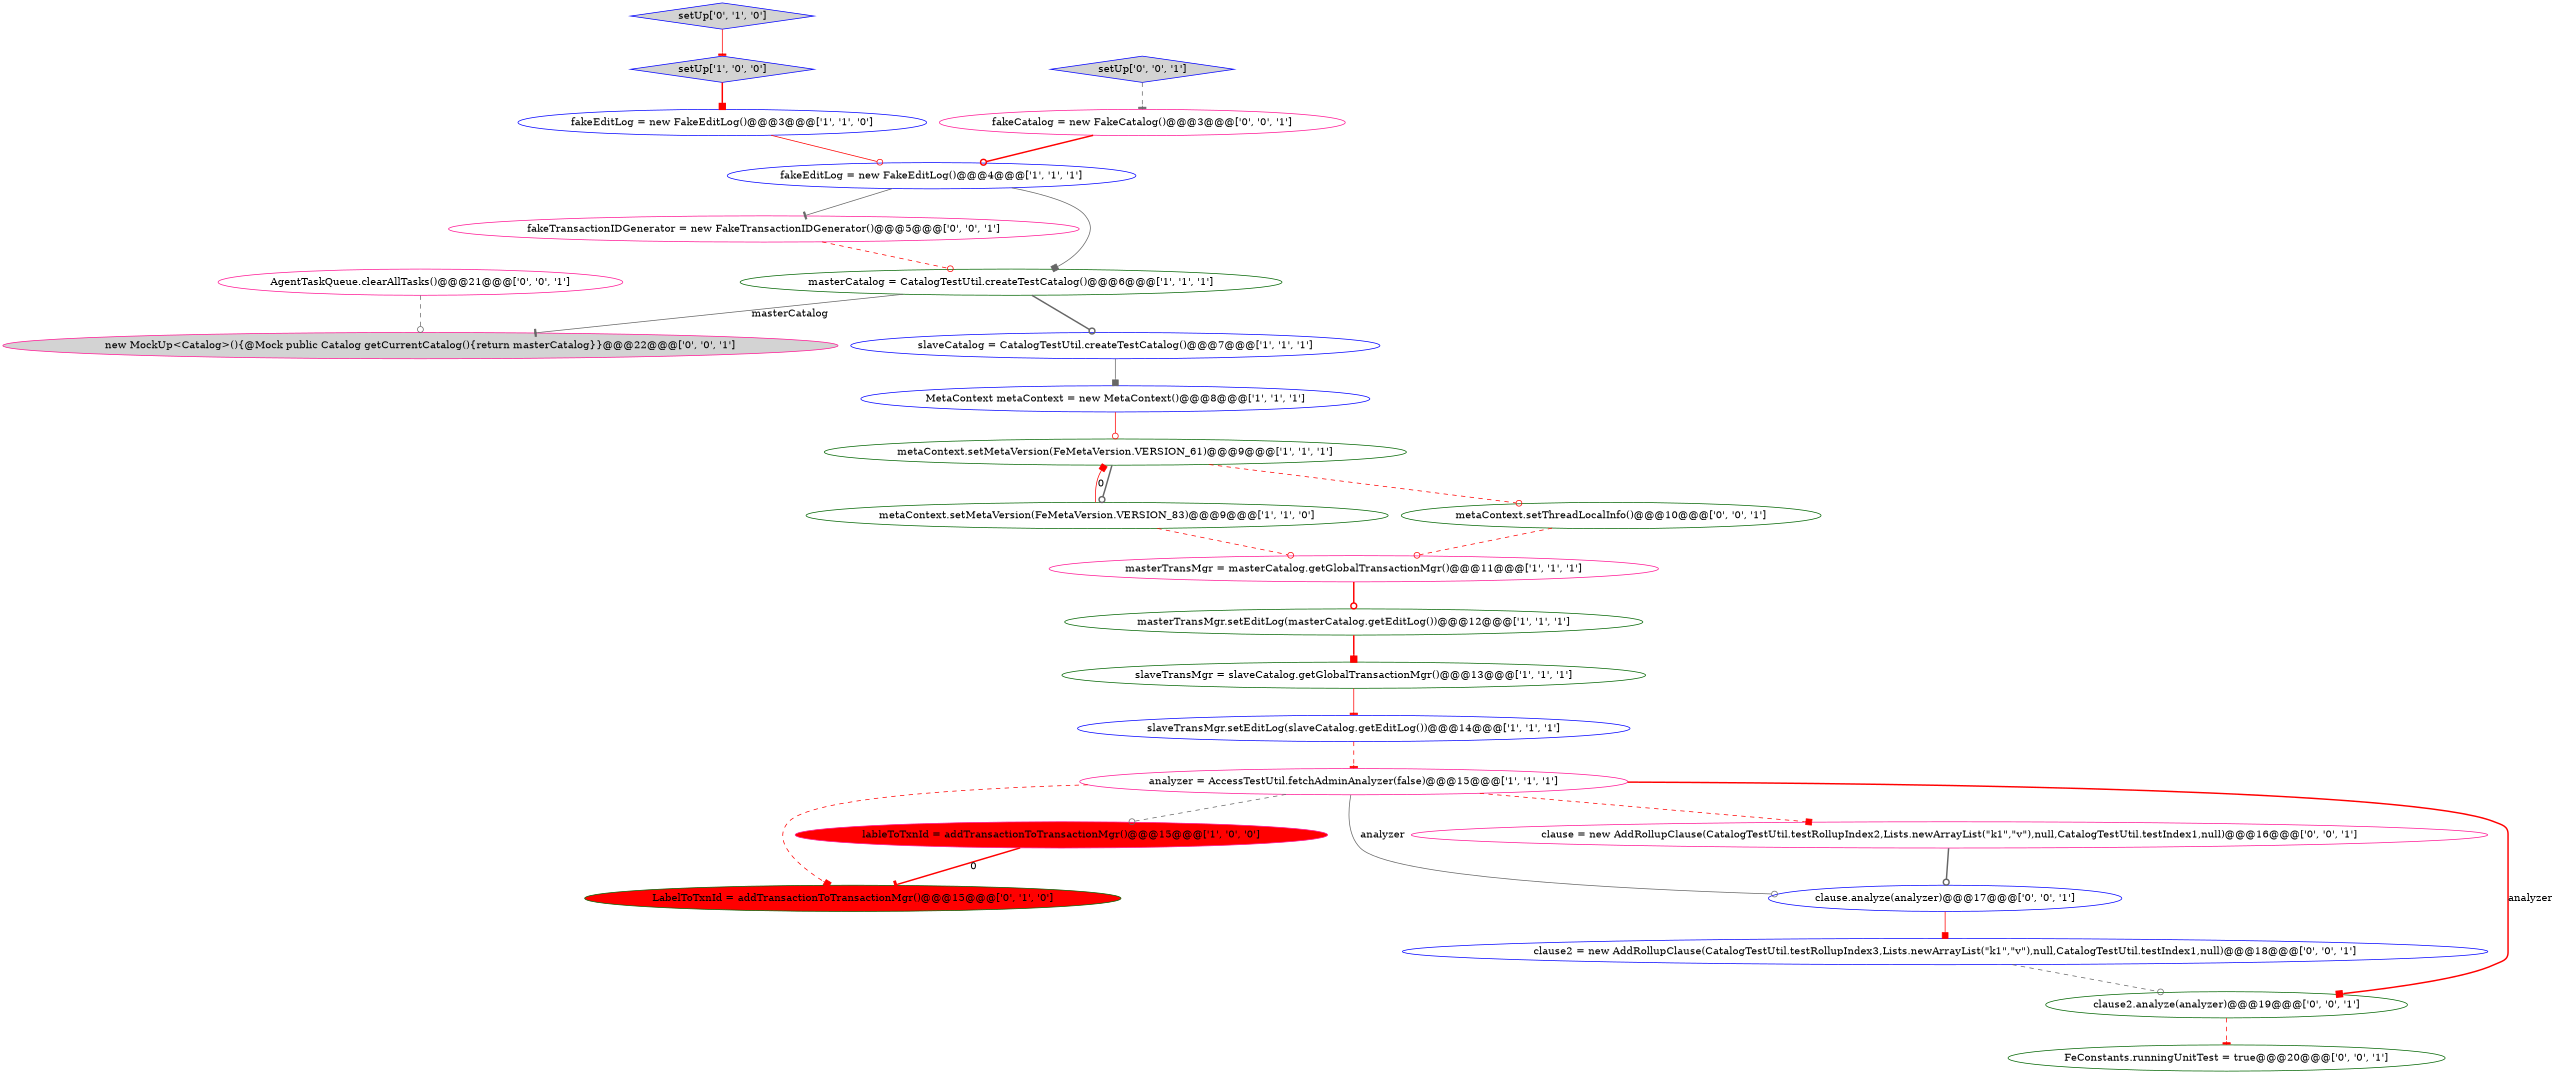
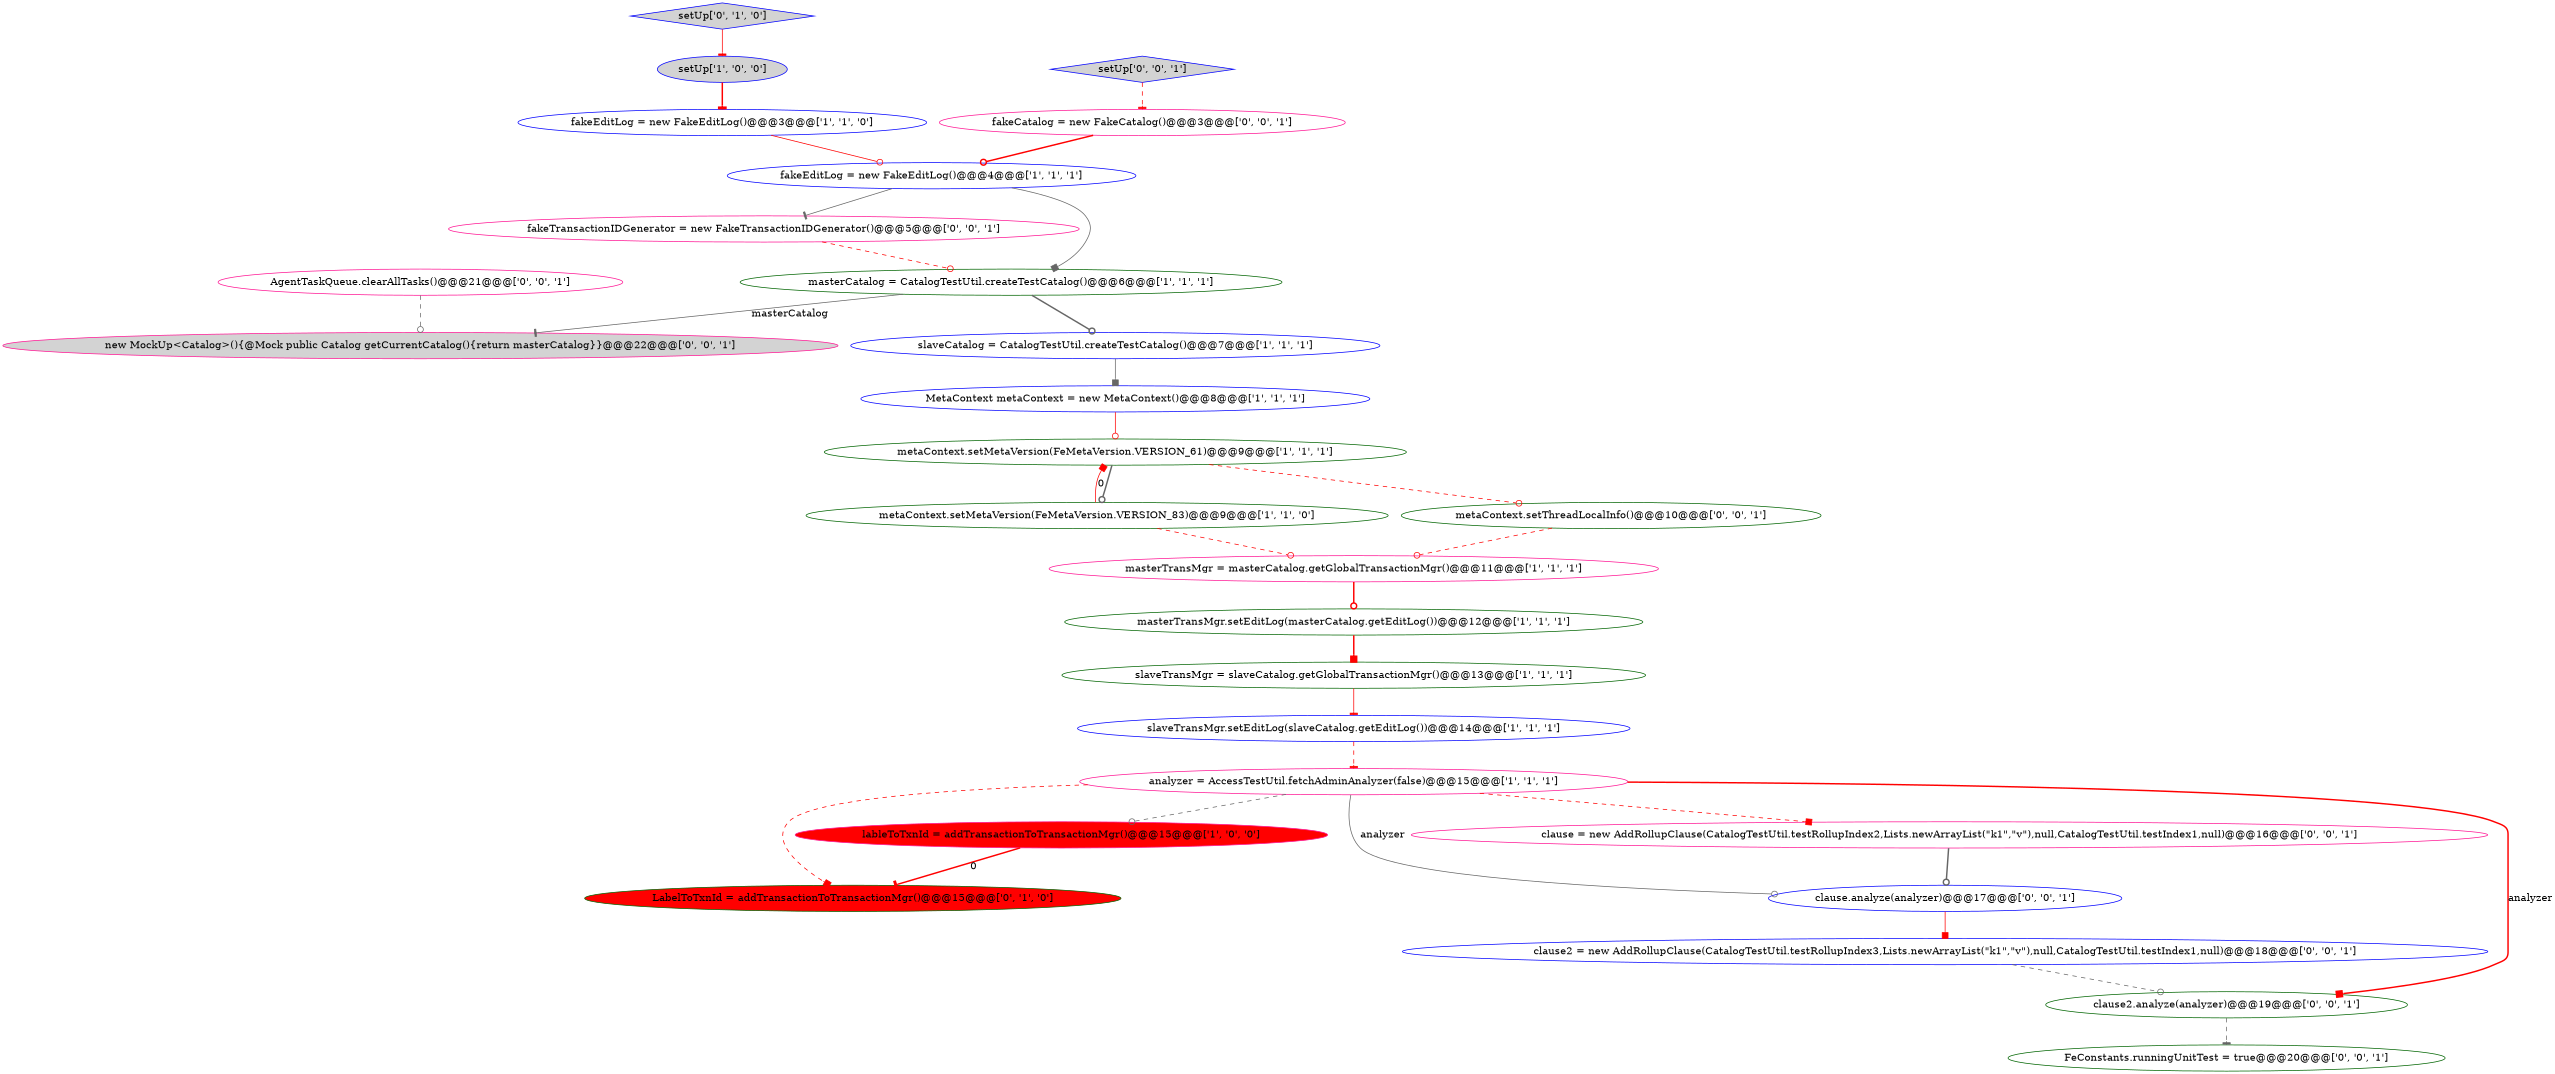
node "setUp['1', '0', '0']": shape diamond -> ellipse
edge "setUp['1', '0', '0']" -> "fakeEditLog = new FakeEditLog()@@@3@@@['1', '1', '0']": arrowhead box -> tee
edge "setUp['0', '0', '1']" -> "fakeCatalog = new FakeCatalog()@@@3@@@['0', '0', '1']": color gray40 -> red
edge "clause2.analyze(analyzer)@@@19@@@['0', '0', '1']" -> "FeConstants.runningUnitTest = true@@@20@@@['0', '0', '1']": color red -> gray40
